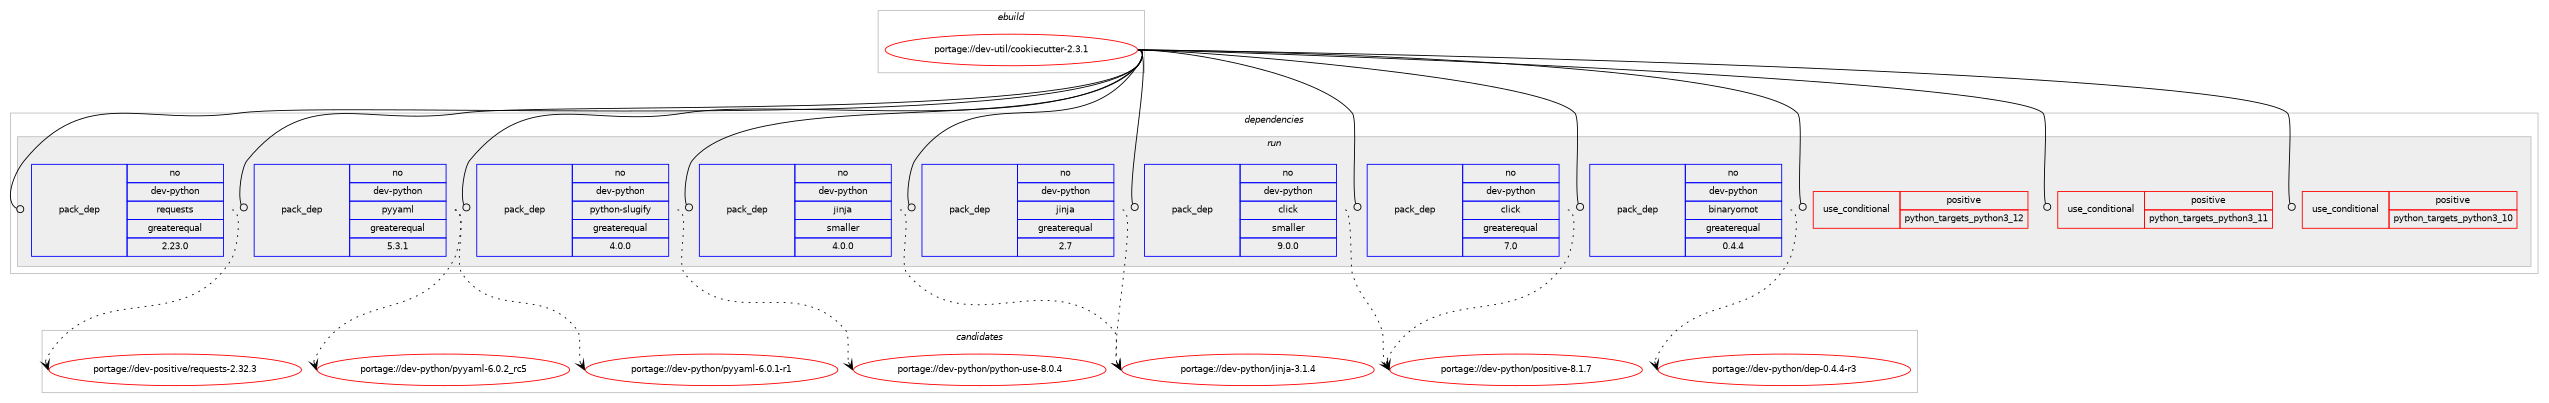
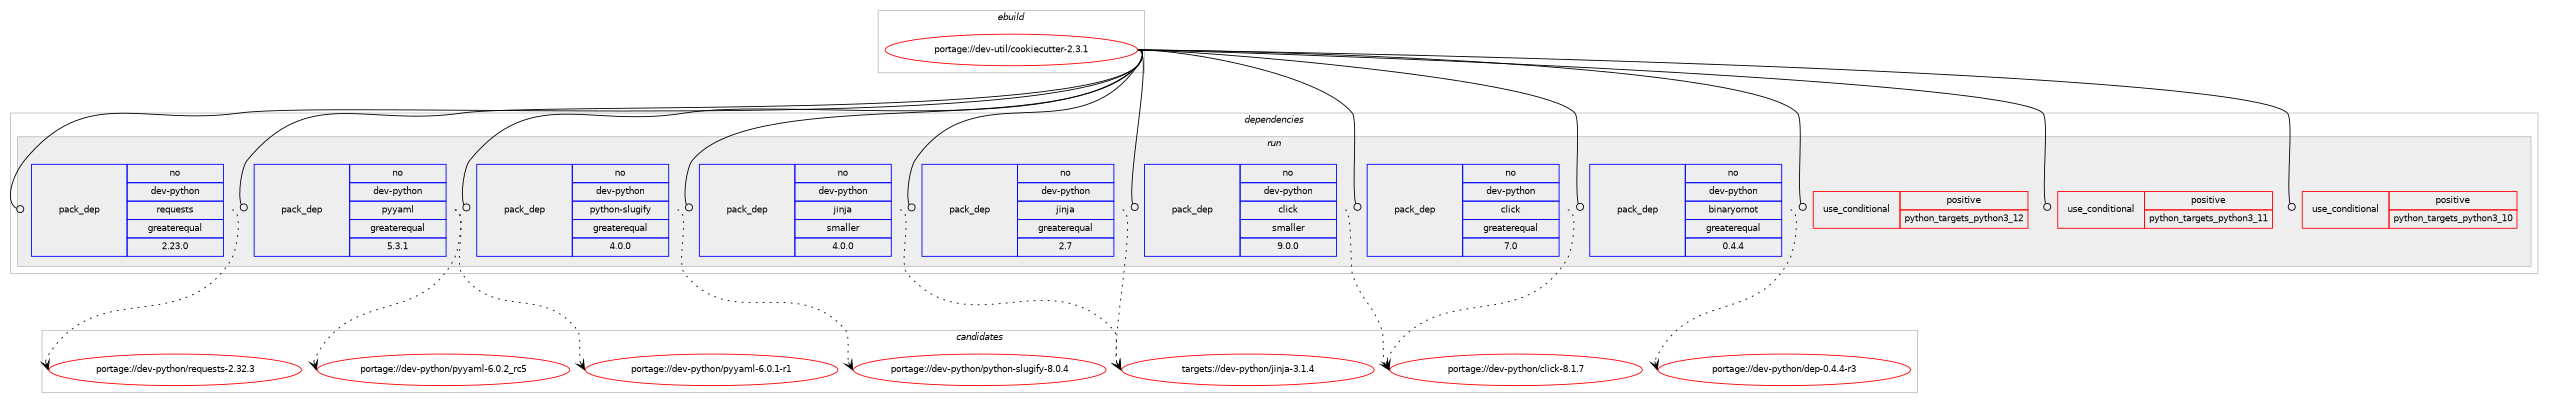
node "portage://dev-positive/requests-2.32.3": label "portage://dev-positive/requests-2.32.3" -> "portage://dev-python/requests-2.32.3"
node "portage://dev-python/python-use-8.0.4": label "portage://dev-python/python-use-8.0.4" -> "portage://dev-python/python-slugify-8.0.4"
node "portage://dev-python/jinja-3.1.4": label "portage://dev-python/jinja-3.1.4" -> "targets://dev-python/jinja-3.1.4"
node "portage://dev-python/positive-8.1.7": label "portage://dev-python/positive-8.1.7" -> "portage://dev-python/click-8.1.7"
